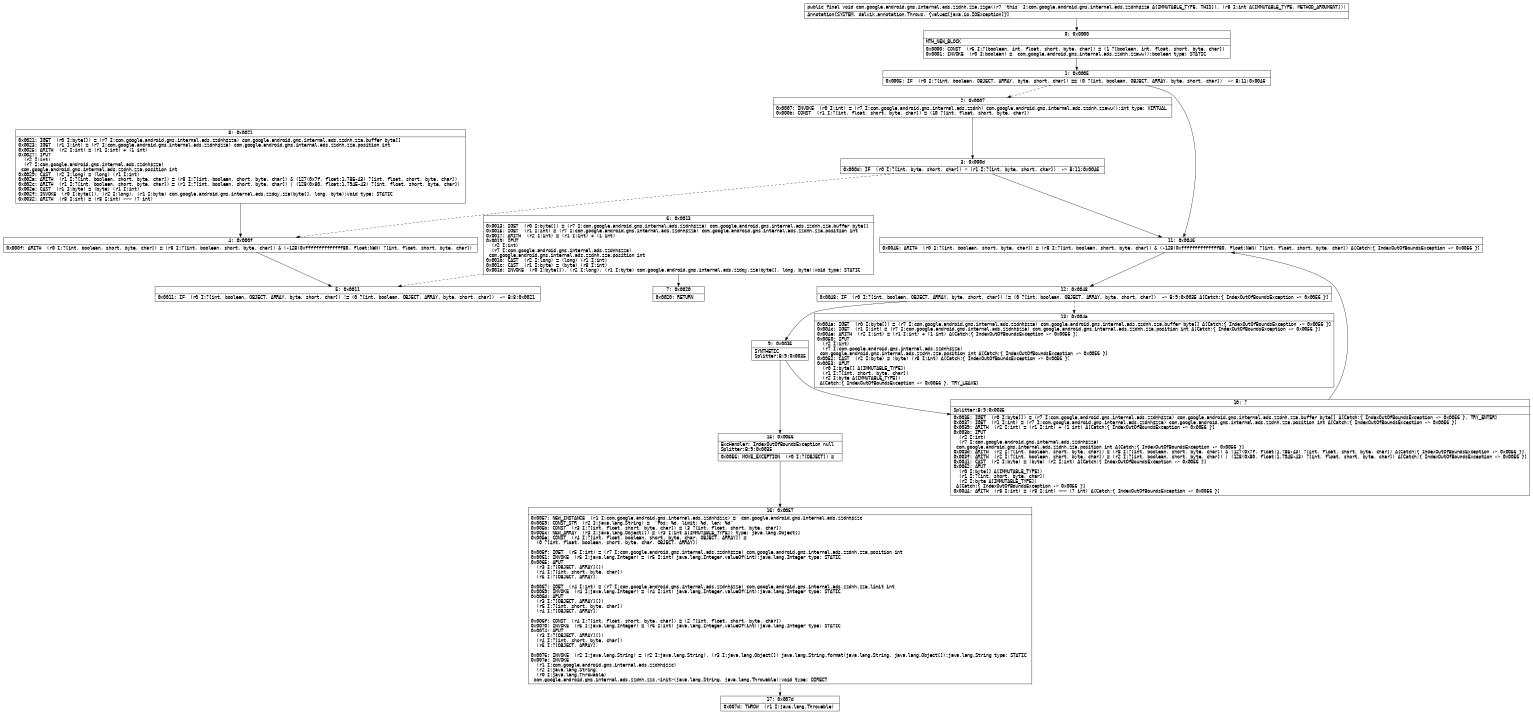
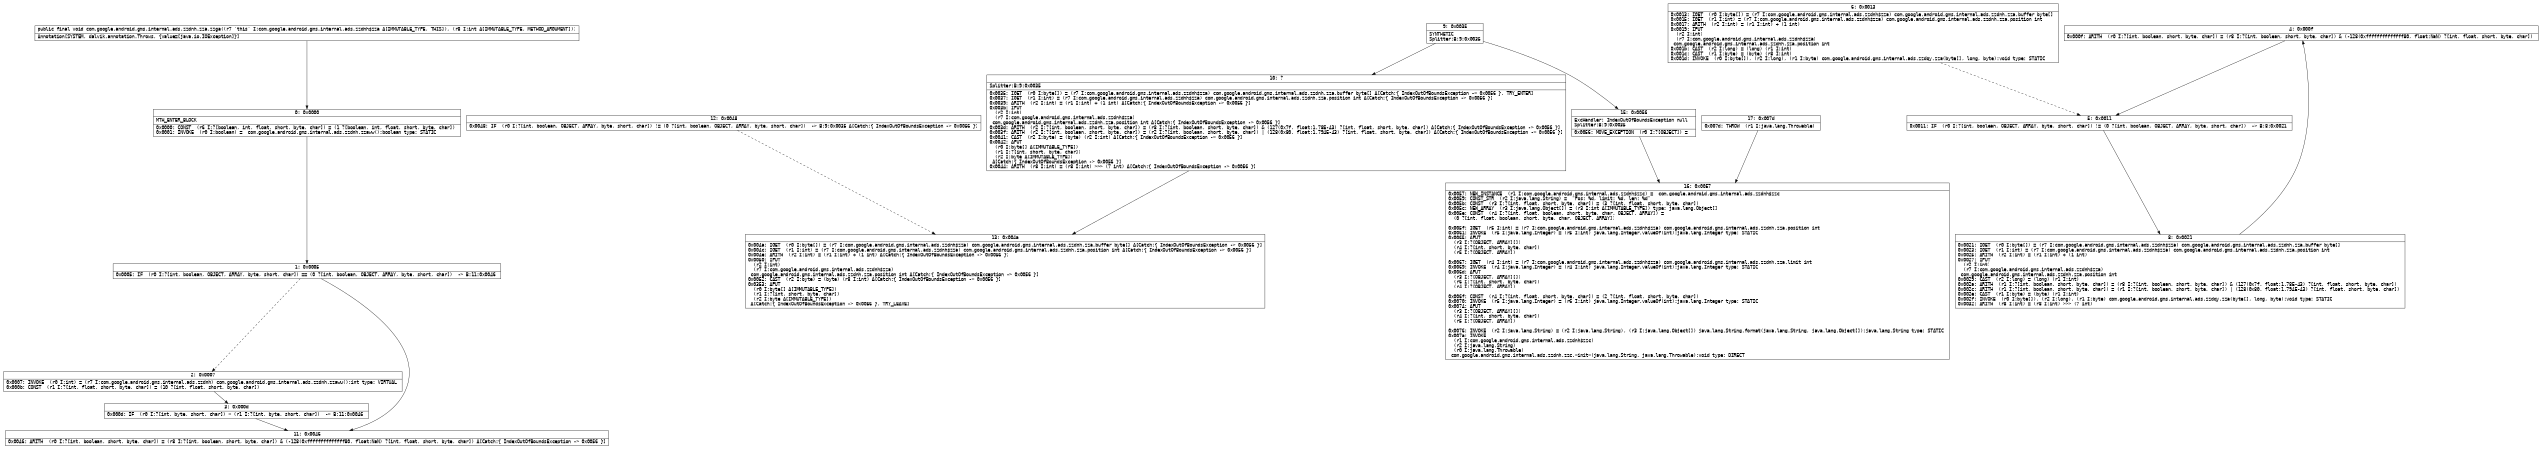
node "0: 0x0000": text "MTH_NEW_BLOCK" -> "MTH_ENTER_BLOCK"
edge "5: 0x0011" -> "8: 0x0021": added
edge "3: 0x000d" -> "4: 0x000f": removed
edge "11: 0x0046" -> "12: 0x0048": removed
edge "10: ?" -> "11: 0x0046": now "10: ?" -> "13: 0x004a"
node "7: 0x0020": removed
edge "12: 0x0048" -> "9: 0x0035": removed
node "13: 0x004a": text "0x0053: APUT" -> "0x0353: APUT"
node "10: ?": text "0x0052: APUT" -> "0x0042: APUT"
edge "16: 0x0057" -> "17: 0x007d": reversed
